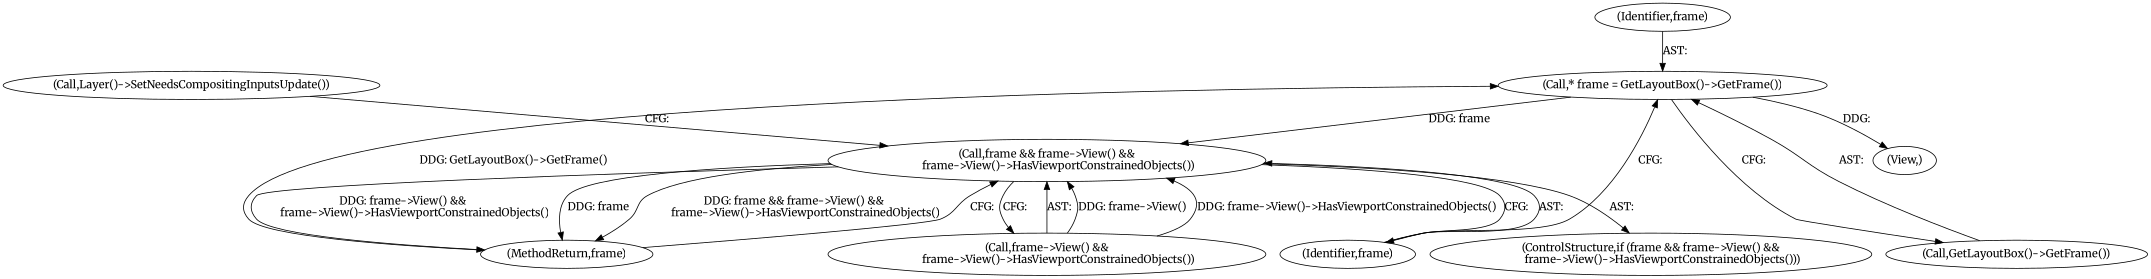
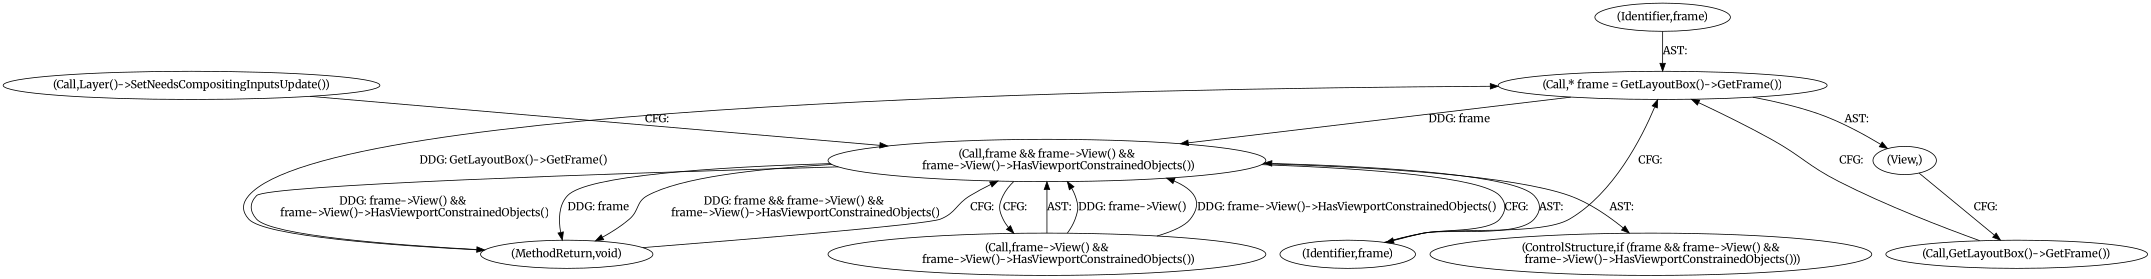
edge "(Call,* frame = GetLayoutBox()->GetFrame())" -> "(View,)": label "DDG: " -> "AST: "
edge "(Call,GetLayoutBox()->GetFrame())" -> "(Call,* frame = GetLayoutBox()->GetFrame())": label "AST: " -> "CFG: "
edge "(Call,* frame = GetLayoutBox()->GetFrame())" -> "(Call,GetLayoutBox()->GetFrame())": now "(View,)" -> "(Call,GetLayoutBox()->GetFrame())"
node "(MethodReturn,frame)": label "(MethodReturn,frame)" -> "(MethodReturn,void)"
